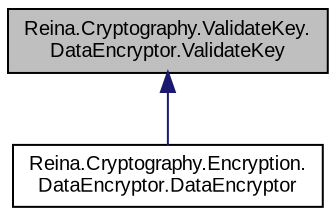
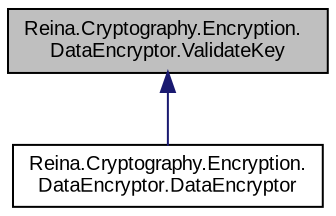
node "Reina.Cryptography.ValidateKey. DataEncryptor.ValidateKey": label "Reina.Cryptography.ValidateKey. DataEncryptor.ValidateKey" -> "Reina.Cryptography.Encryption. DataEncryptor.ValidateKey"
